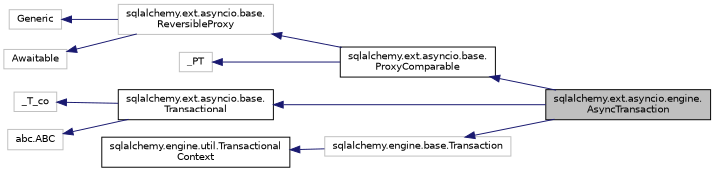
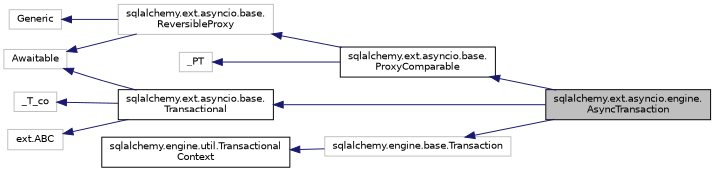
edge "sqlalchemy.ext.asyncio.base. Transactional" -> "Awaitable": added
node "abc.ABC": label "abc.ABC" -> "ext.ABC"
